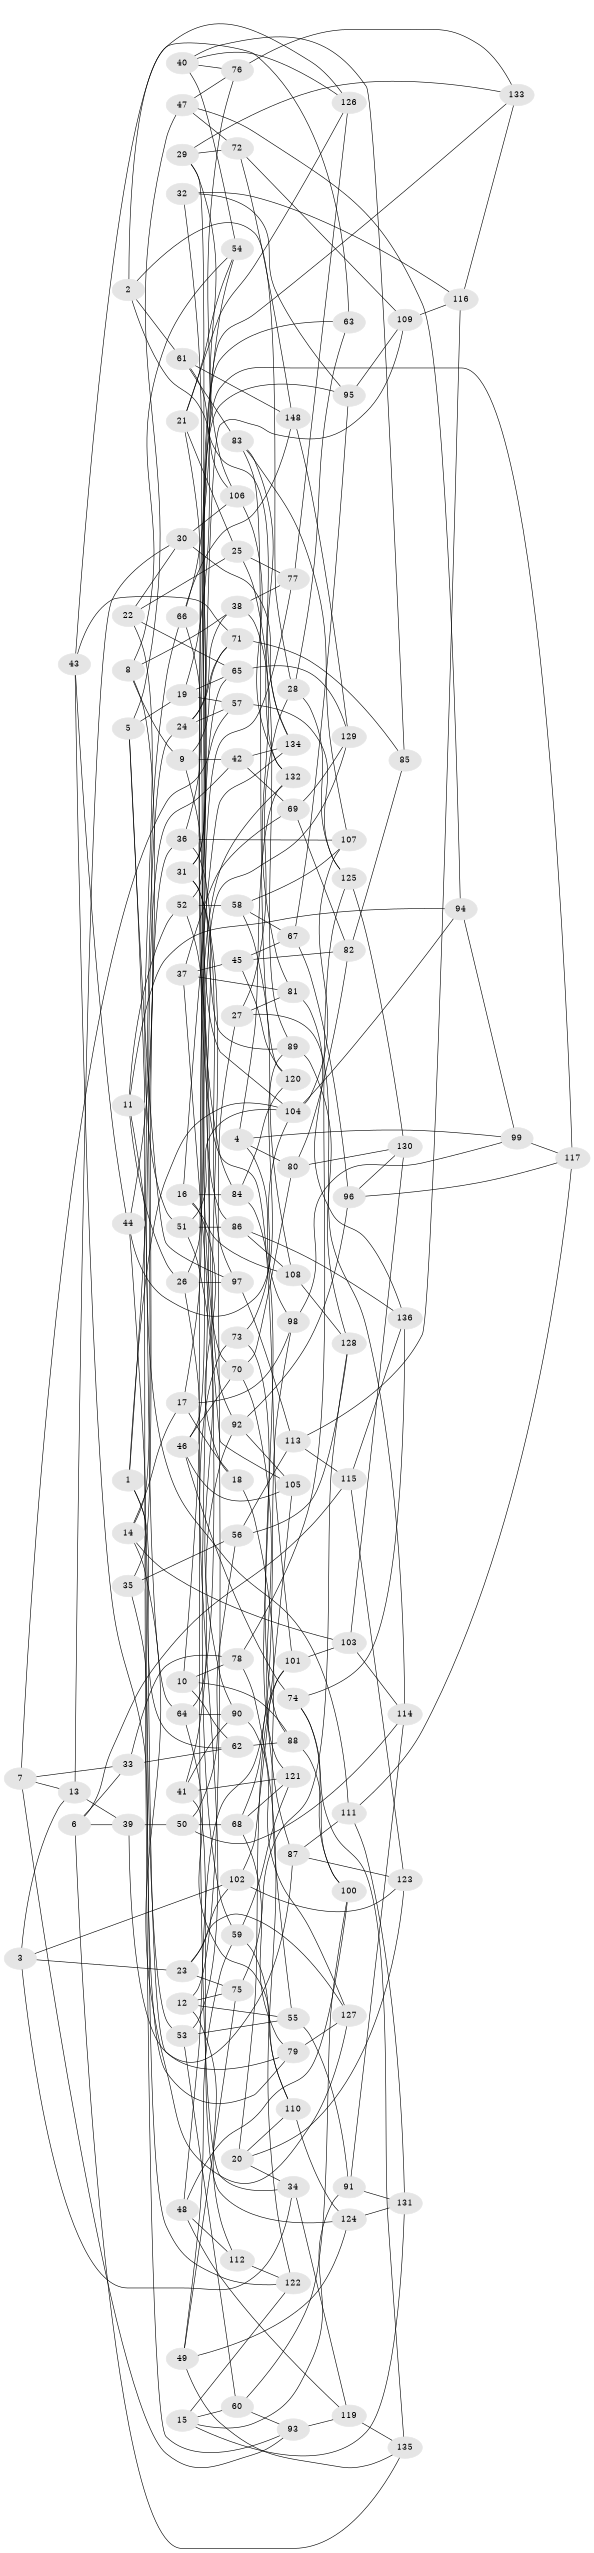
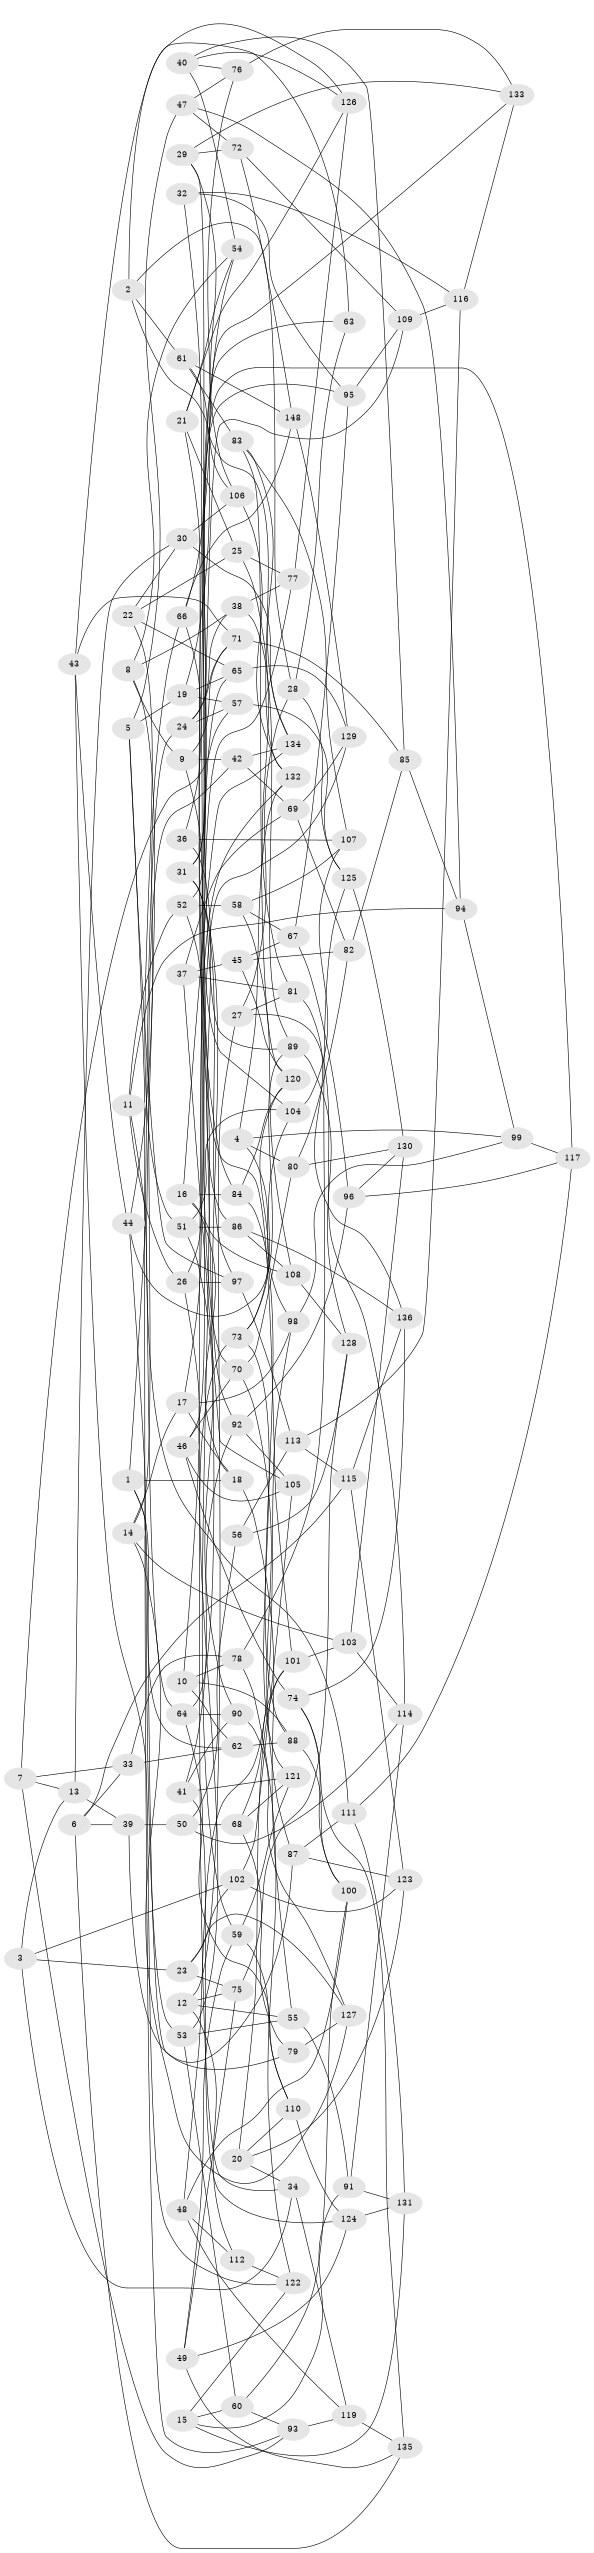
edge "94" -- "104": now "94" -- "85"
edge "120" -- "73": added
edge "104" -- "1": now "18" -- "1"
node "35": removed
